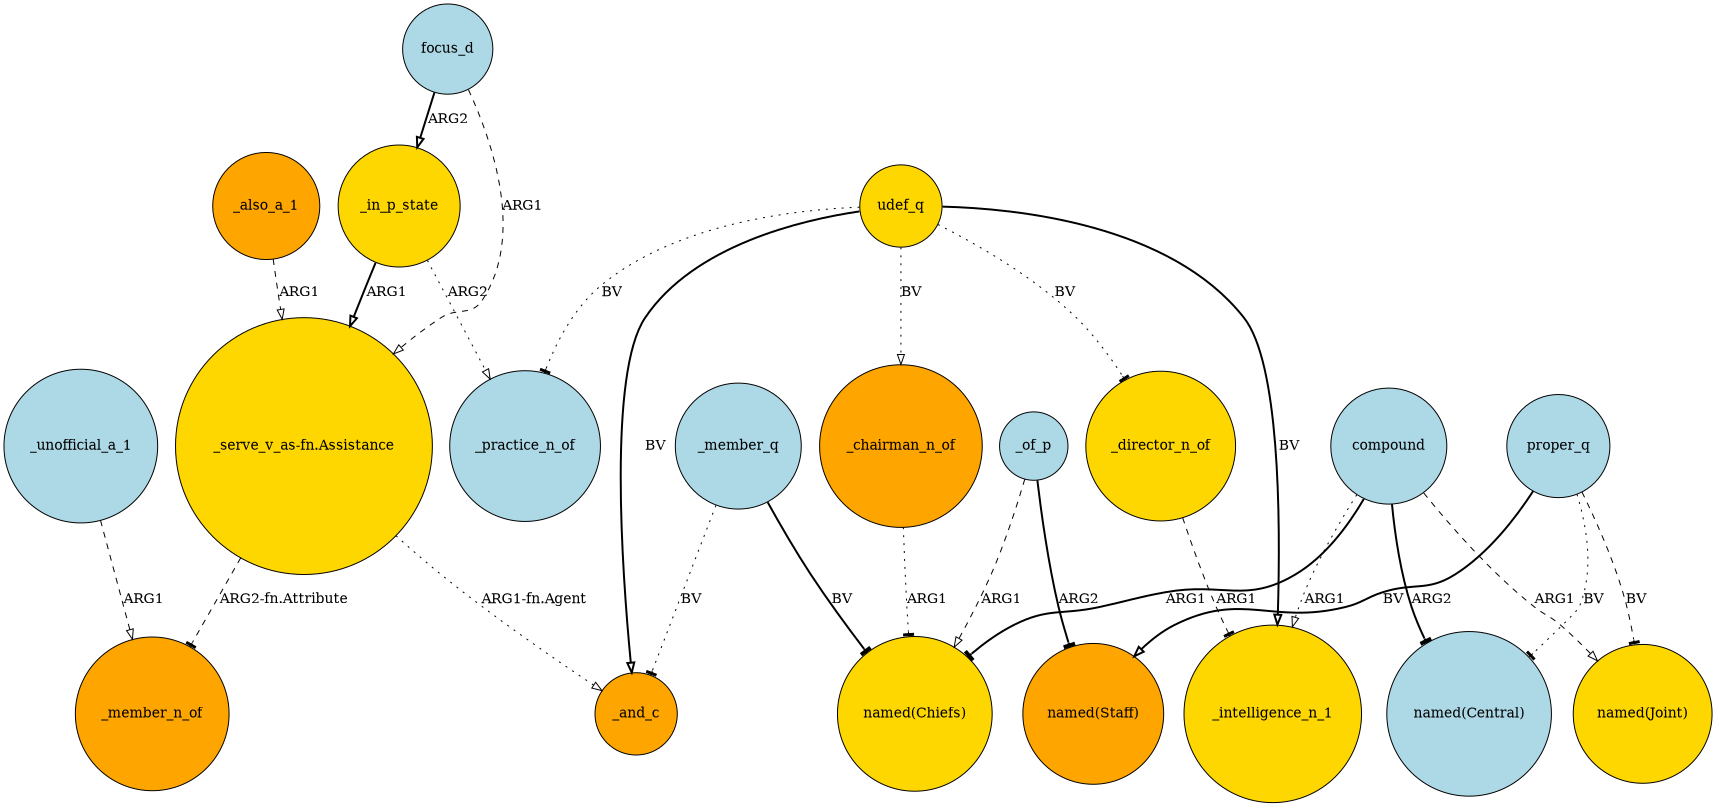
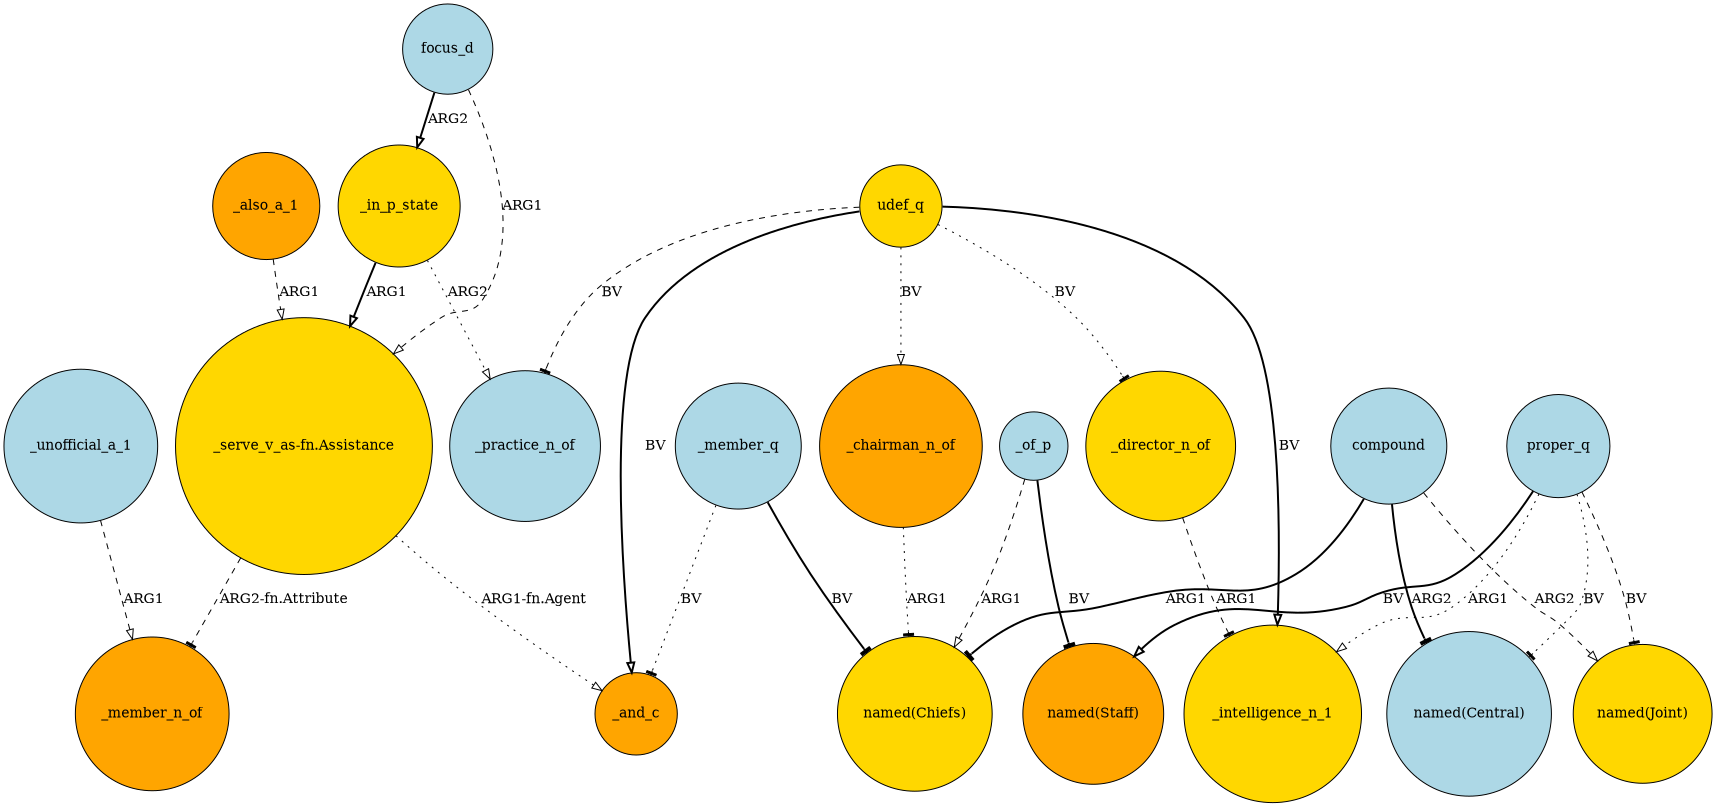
edge "udef_q" -> "_practice_n_of": style dotted -> dashed
edge "compound" -> "_intelligence_n_1": now "proper_q" -> "_intelligence_n_1"
edge "_of_p" -> "named(Staff)": label "ARG2" -> "BV"
edge "compound" -> "named(Joint)": label "ARG1" -> "ARG2"
